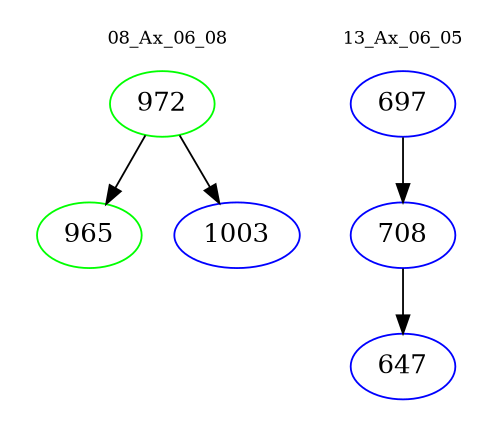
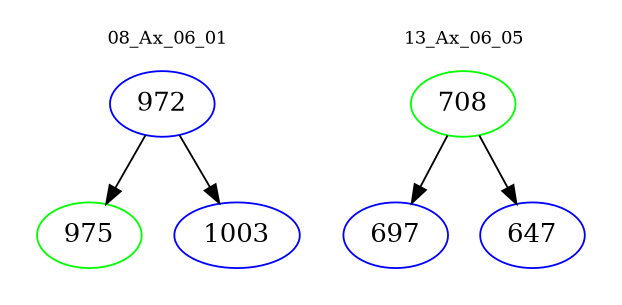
cluster "08_Ax_06_08": label "08_Ax_06_08" -> "08_Ax_06_01"
node "972": color green -> blue
edge "697" -> "708": reversed
node "965": label "965" -> "975"
node "708": color blue -> green
